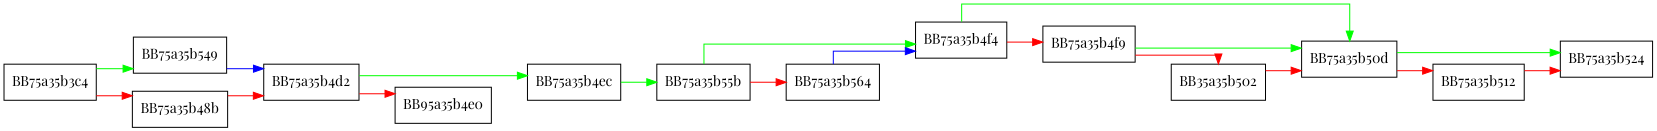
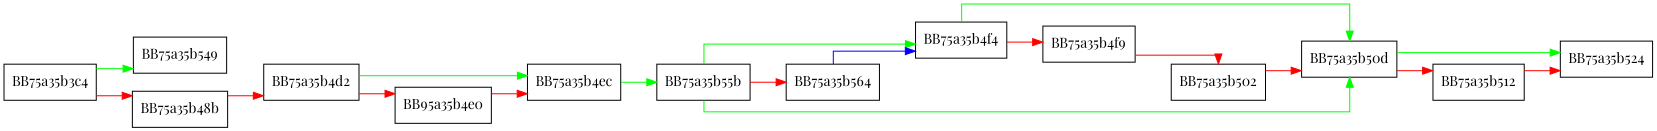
edge "BB75a35b4f9" -> "BB75a35b50d": now "BB75a35b55b" -> "BB75a35b50d"
edge "BB75a35b549" -> "BB75a35b4d2": removed
node "BB35a35b502": label "BB35a35b502" -> "BB75a35b502"
edge "BB95a35b4e0" -> "BB75a35b4ec": added
